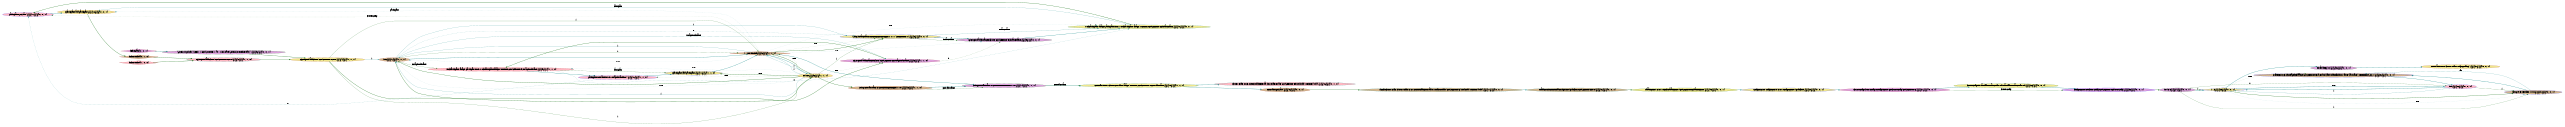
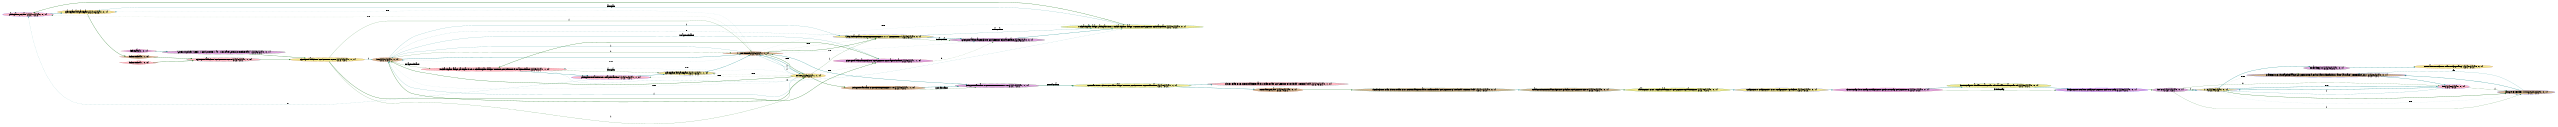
edge "i < NUM_NODE@@@6@@@['1', '1', '1']" -> "_participants.add(participant)@@@12@@@['0', '0', '1']": label "participant" -> "true"
edge "i < NUM_NODE@@@6@@@['1', '1', '1']" -> "participant.syncStart()@@@11@@@['0', '0', '1']": label "clusterConfig" -> "true"
edge "int i = 0@@@5@@@['1', '1', '1']" -> "_participants.add(participant)@@@11@@@['1', '1', '0']": style bold -> dotted
